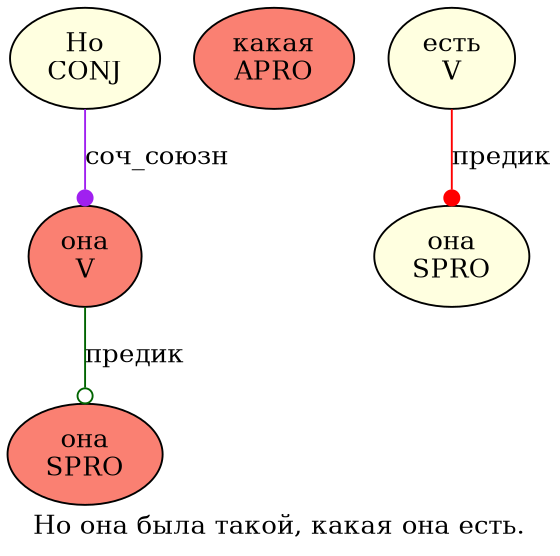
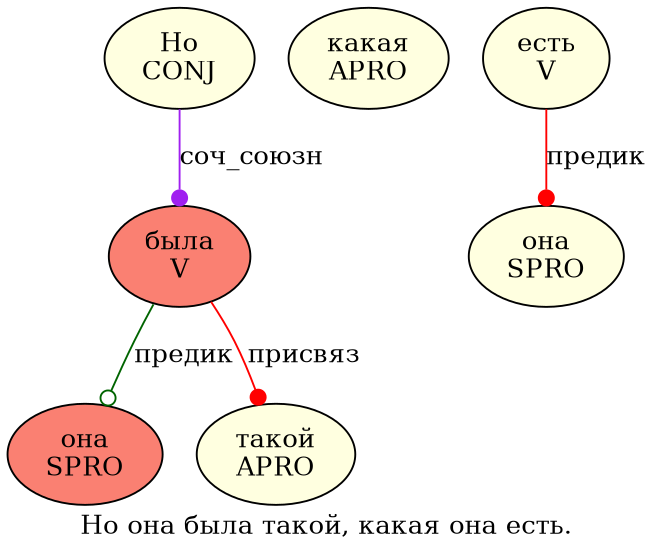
node "какая APRO": fillcolor salmon -> lightyellow
node "она V": label "она V" -> "была V"
node "такой APRO": added
